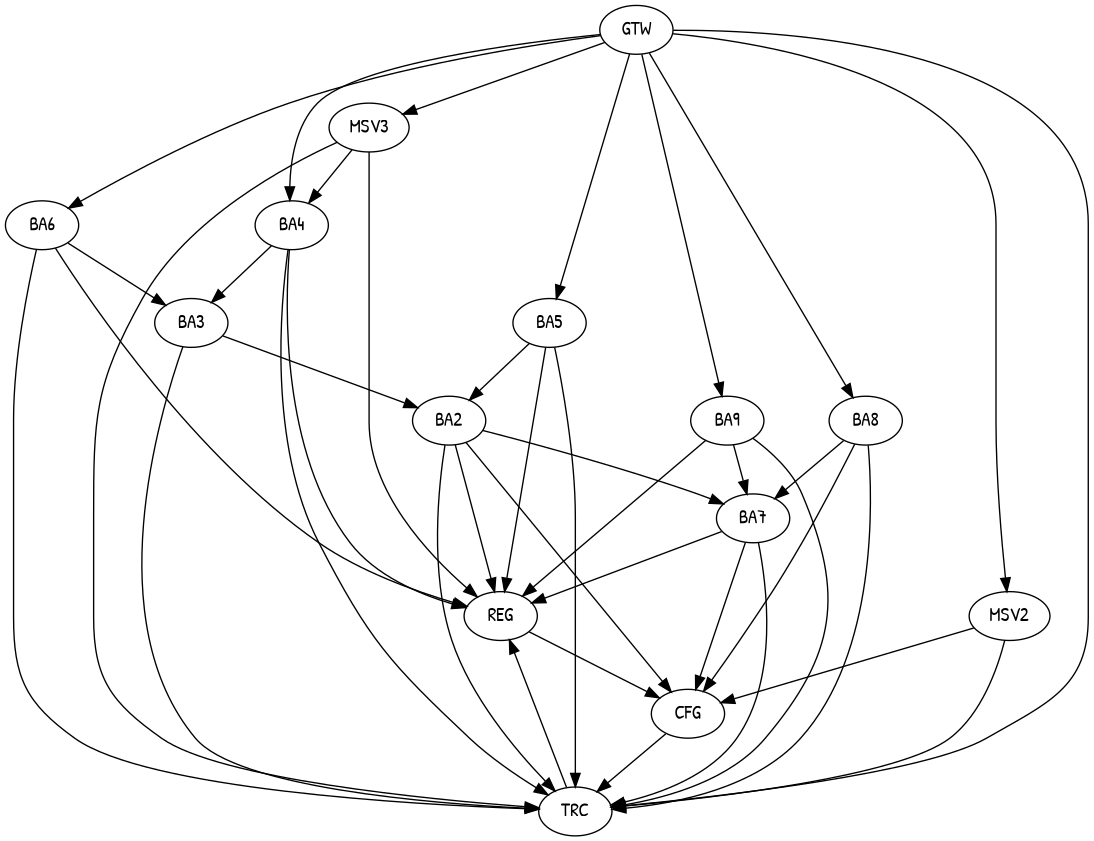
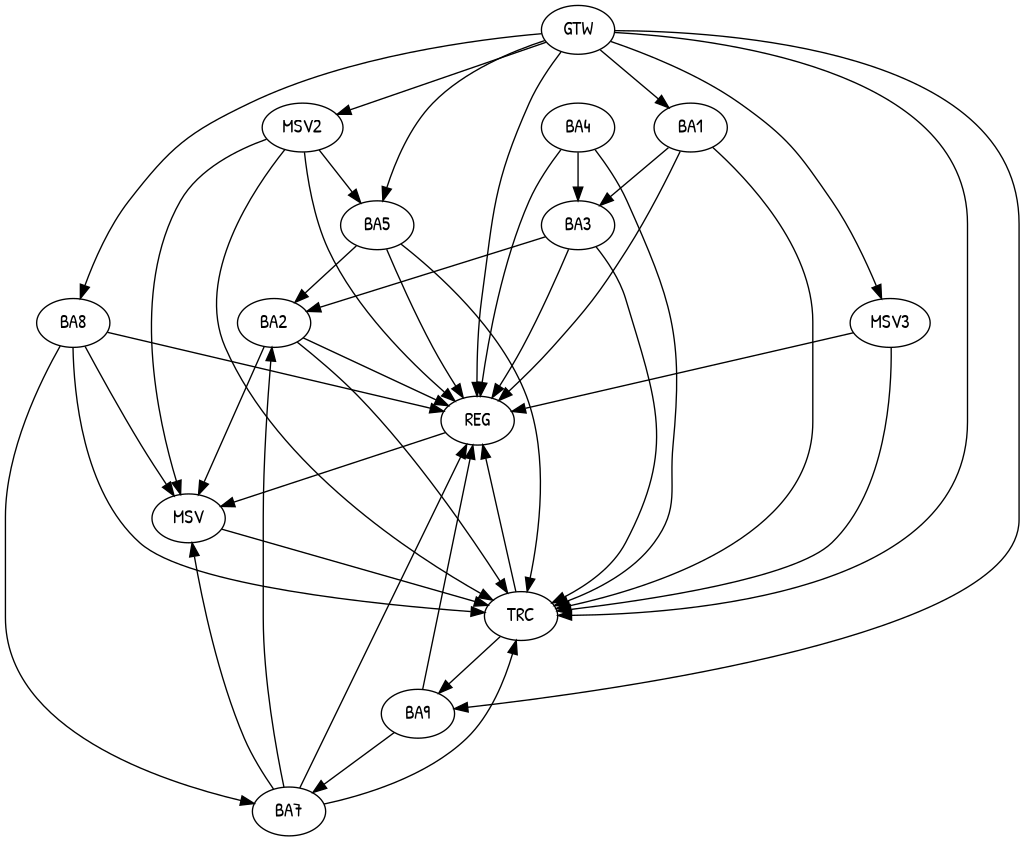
edge "GTW" -> "BA4": now "GTW" -> "REG"
edge "MSV3" -> "BA4": removed
edge "MSV2" -> "BA5": added
node "BA6": label "BA6" -> "BA1"
edge "MSV2" -> "REG": added
edge "BA3" -> "REG": added
edge "BA8" -> "REG": added
edge "BA2" -> "BA7": reversed
edge "BA9" -> "TRC": reversed
node "CFG": label "CFG" -> "MSV"
